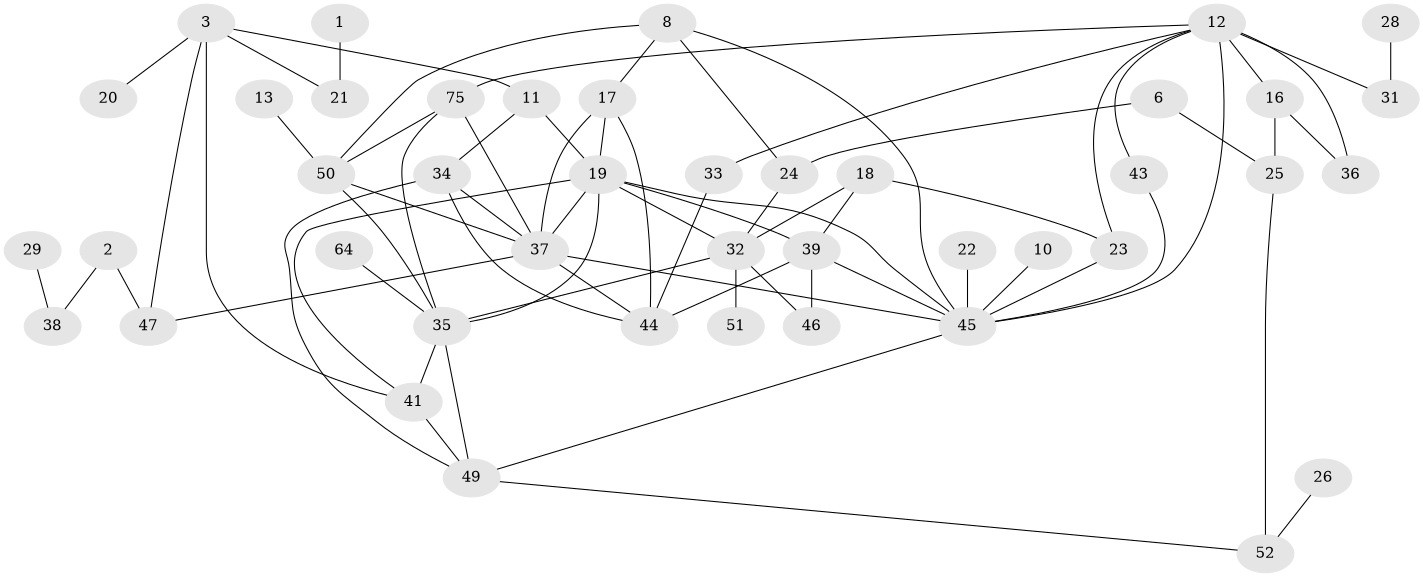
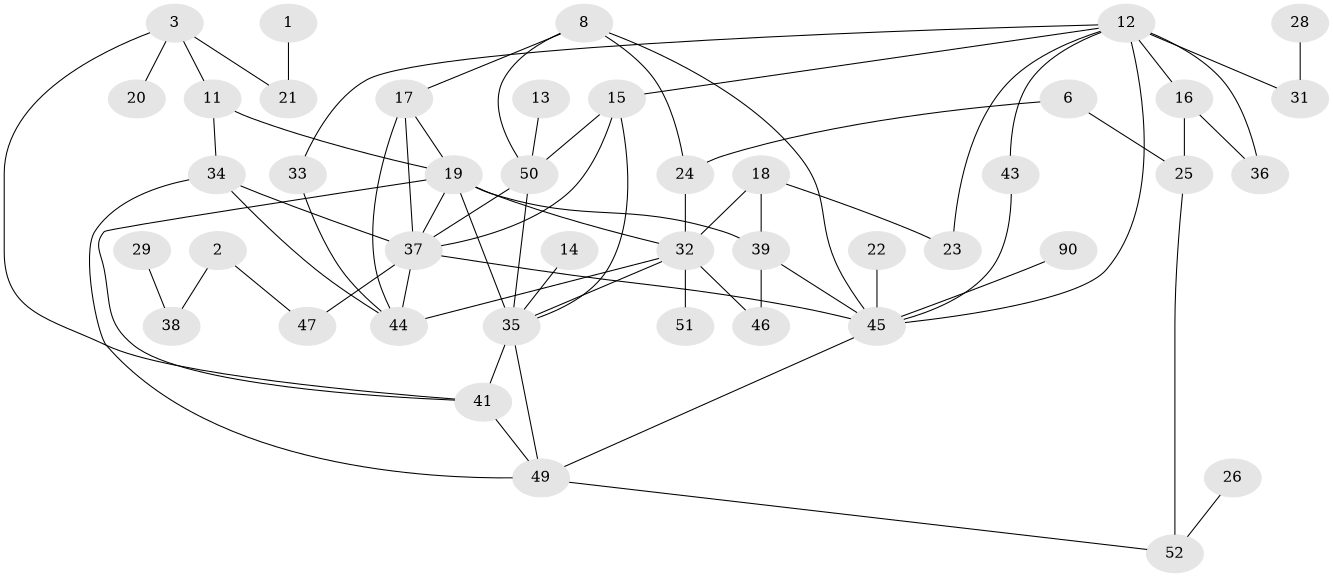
node "75": label "75" -> "15"
edge "3" -- "47": removed
edge "19" -- "45": removed
node "64": label "64" -> "14"
node "10": label "10" -> "90"
edge "23" -- "45": removed
edge "39" -- "44": now "32" -- "44"
